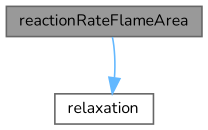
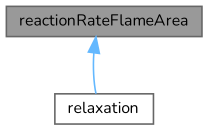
edge "reactionRateFlameArea" -> "relaxation": reversed
